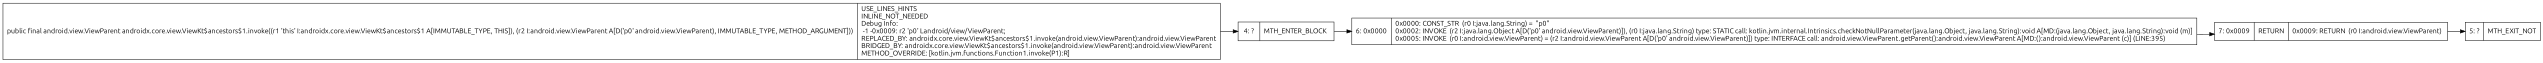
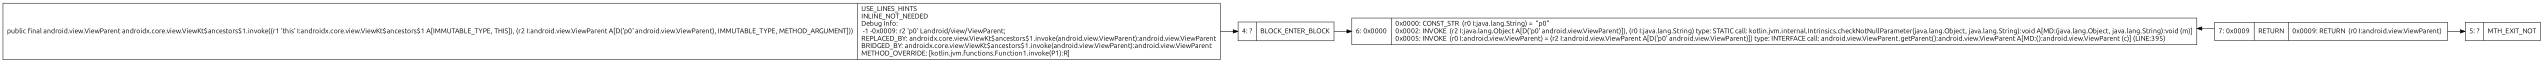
node "4: ?": text "MTH_ENTER_BLOCK" -> "BLOCK_ENTER_BLOCK"
edge "6: 0x0000" -> "7: 0x0009": reversed
